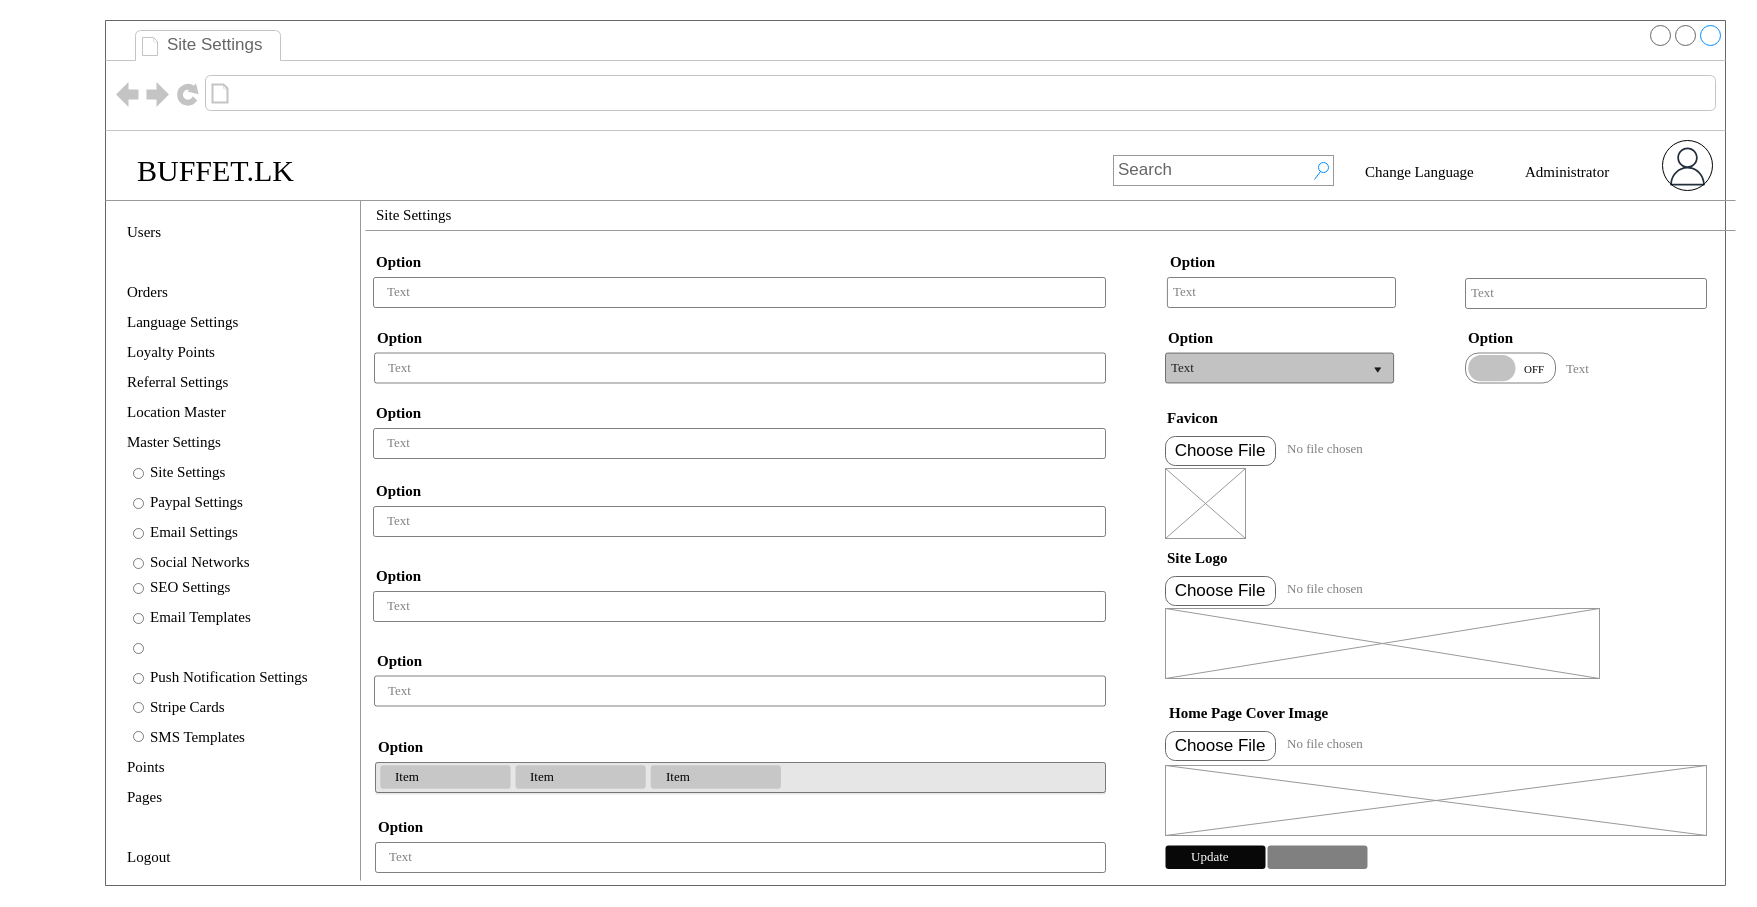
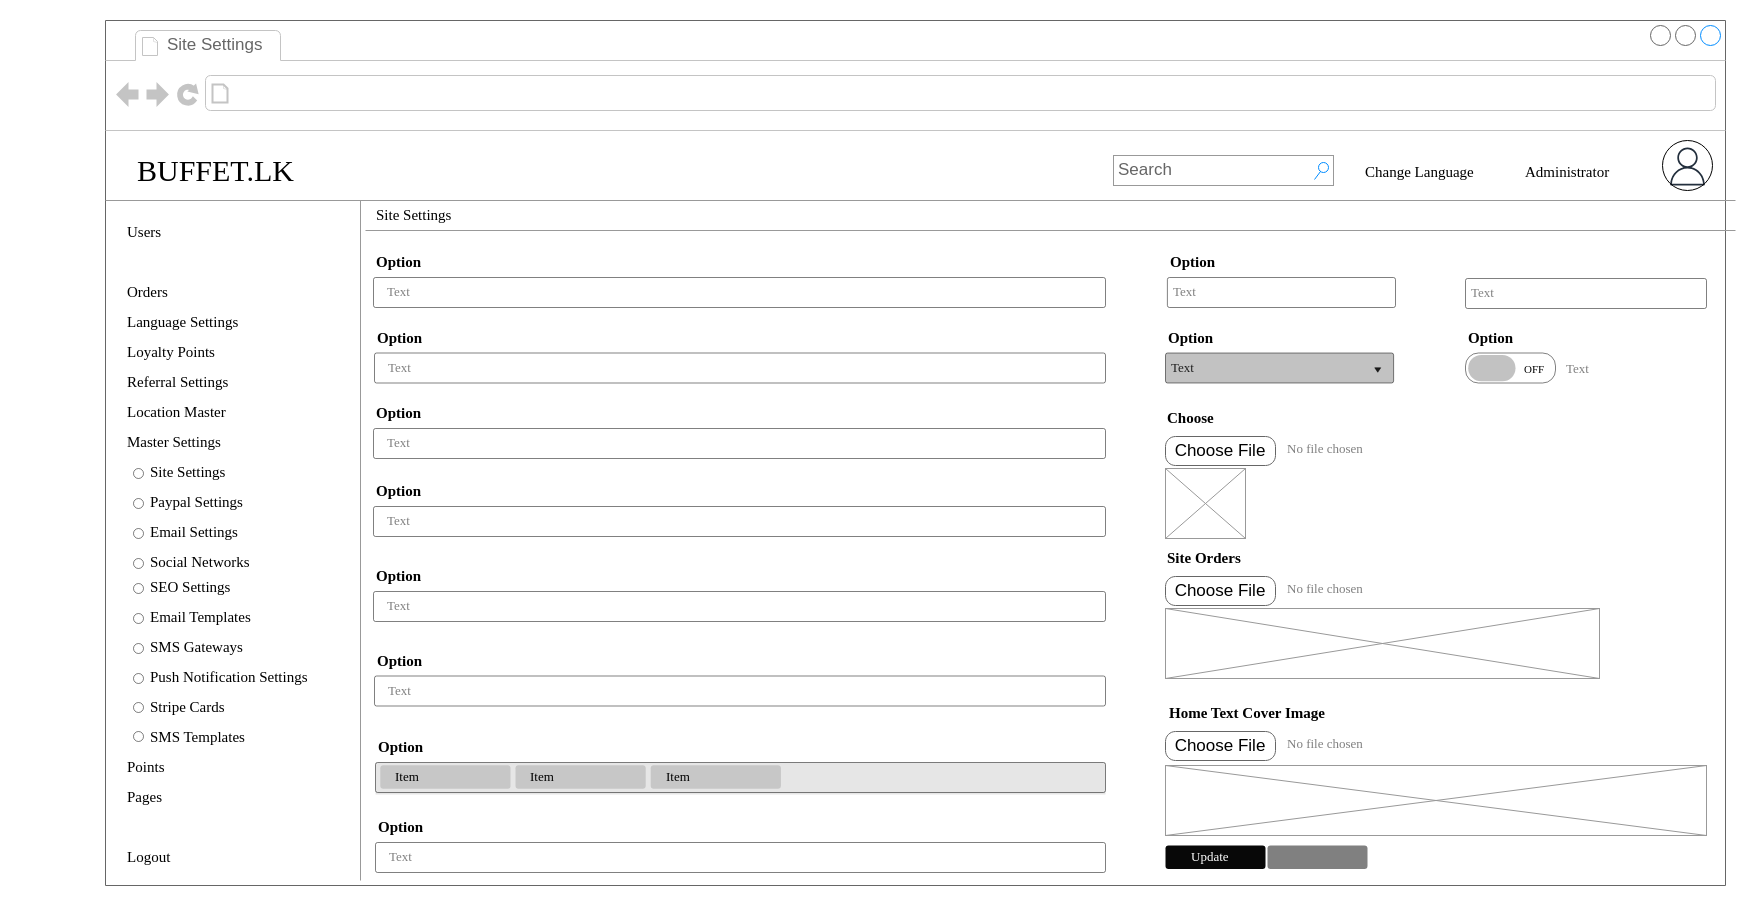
node "Favicon": label "Favicon" -> "Choose"
node "Site Logo": label "Site Logo" -> "Site Orders"
node "SMS Gateways": added
node "Home Page Cover Image": label "Home Page Cover Image" -> "Home Text Cover Image"
